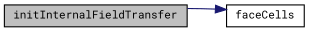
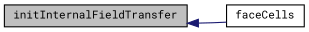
edge "initInternalFieldTransfer" -> "faceCells": reversed
